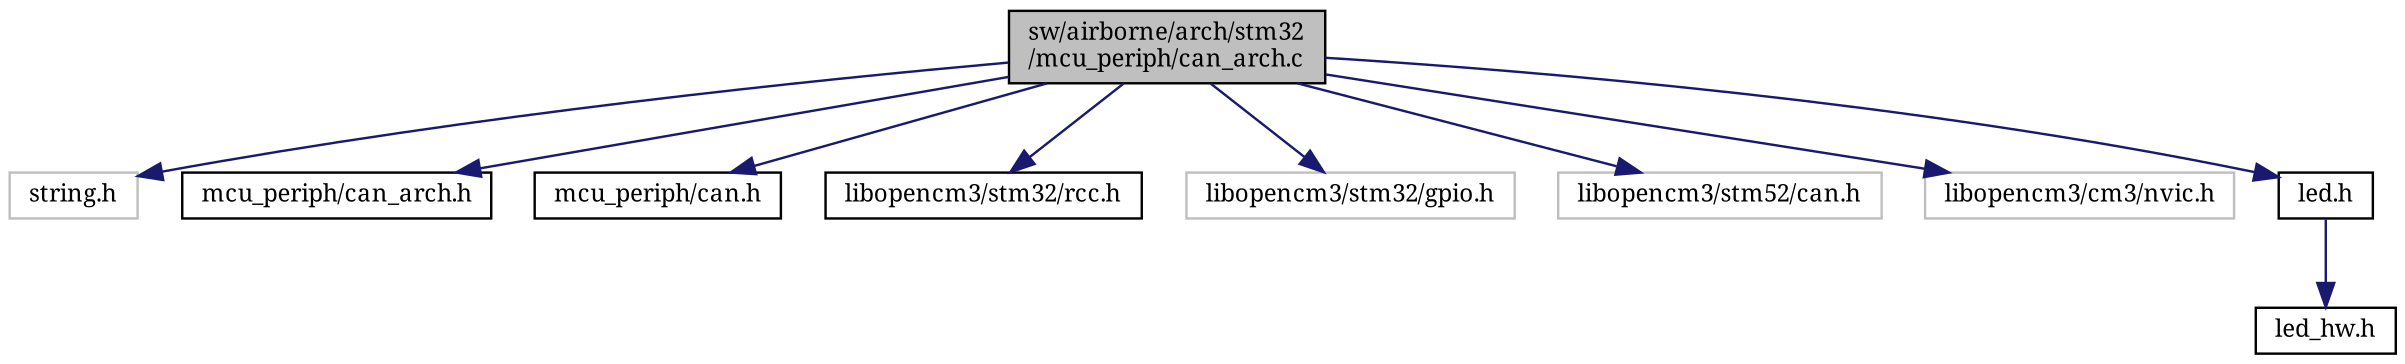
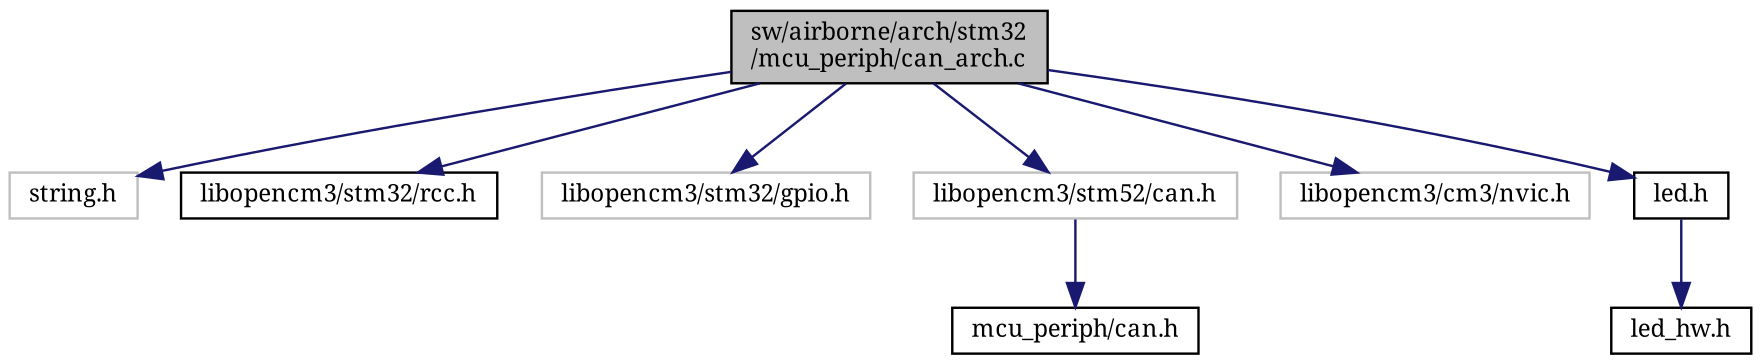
edge "sw/airborne/arch/stm32 /mcu_periph/can_arch.c" -> "mcu_periph/can.h": now "libopencm3/stm52/can.h" -> "mcu_periph/can.h"
node "mcu_periph/can_arch.h": removed
